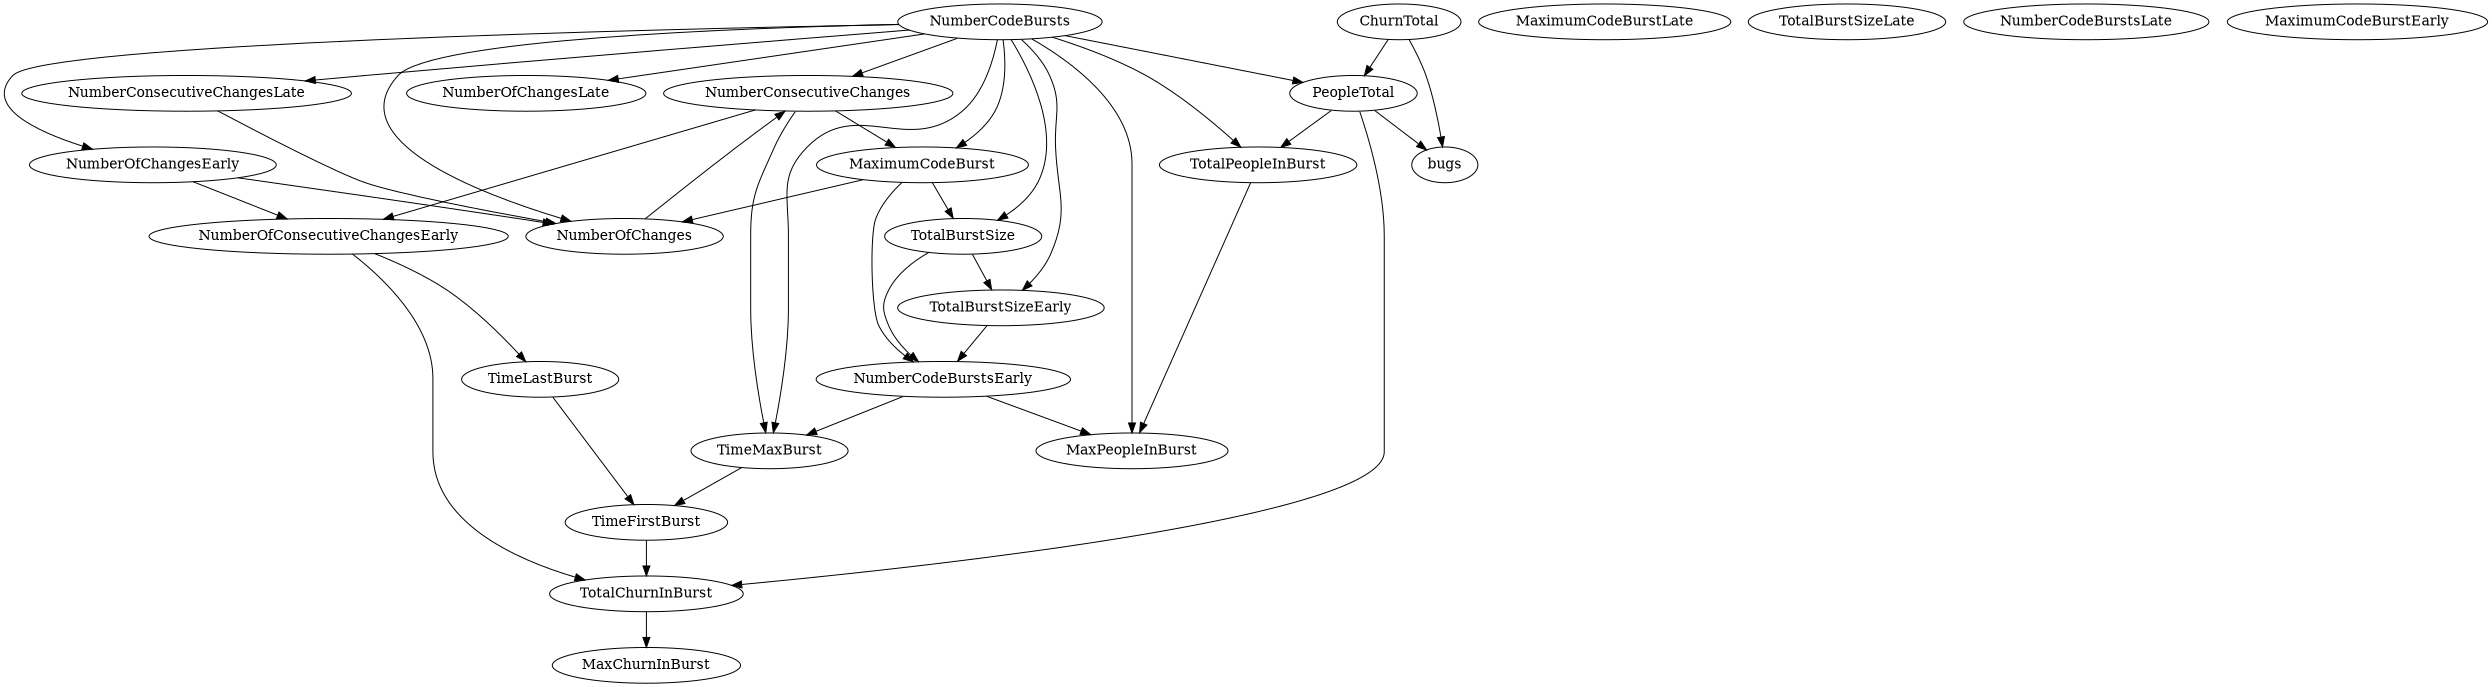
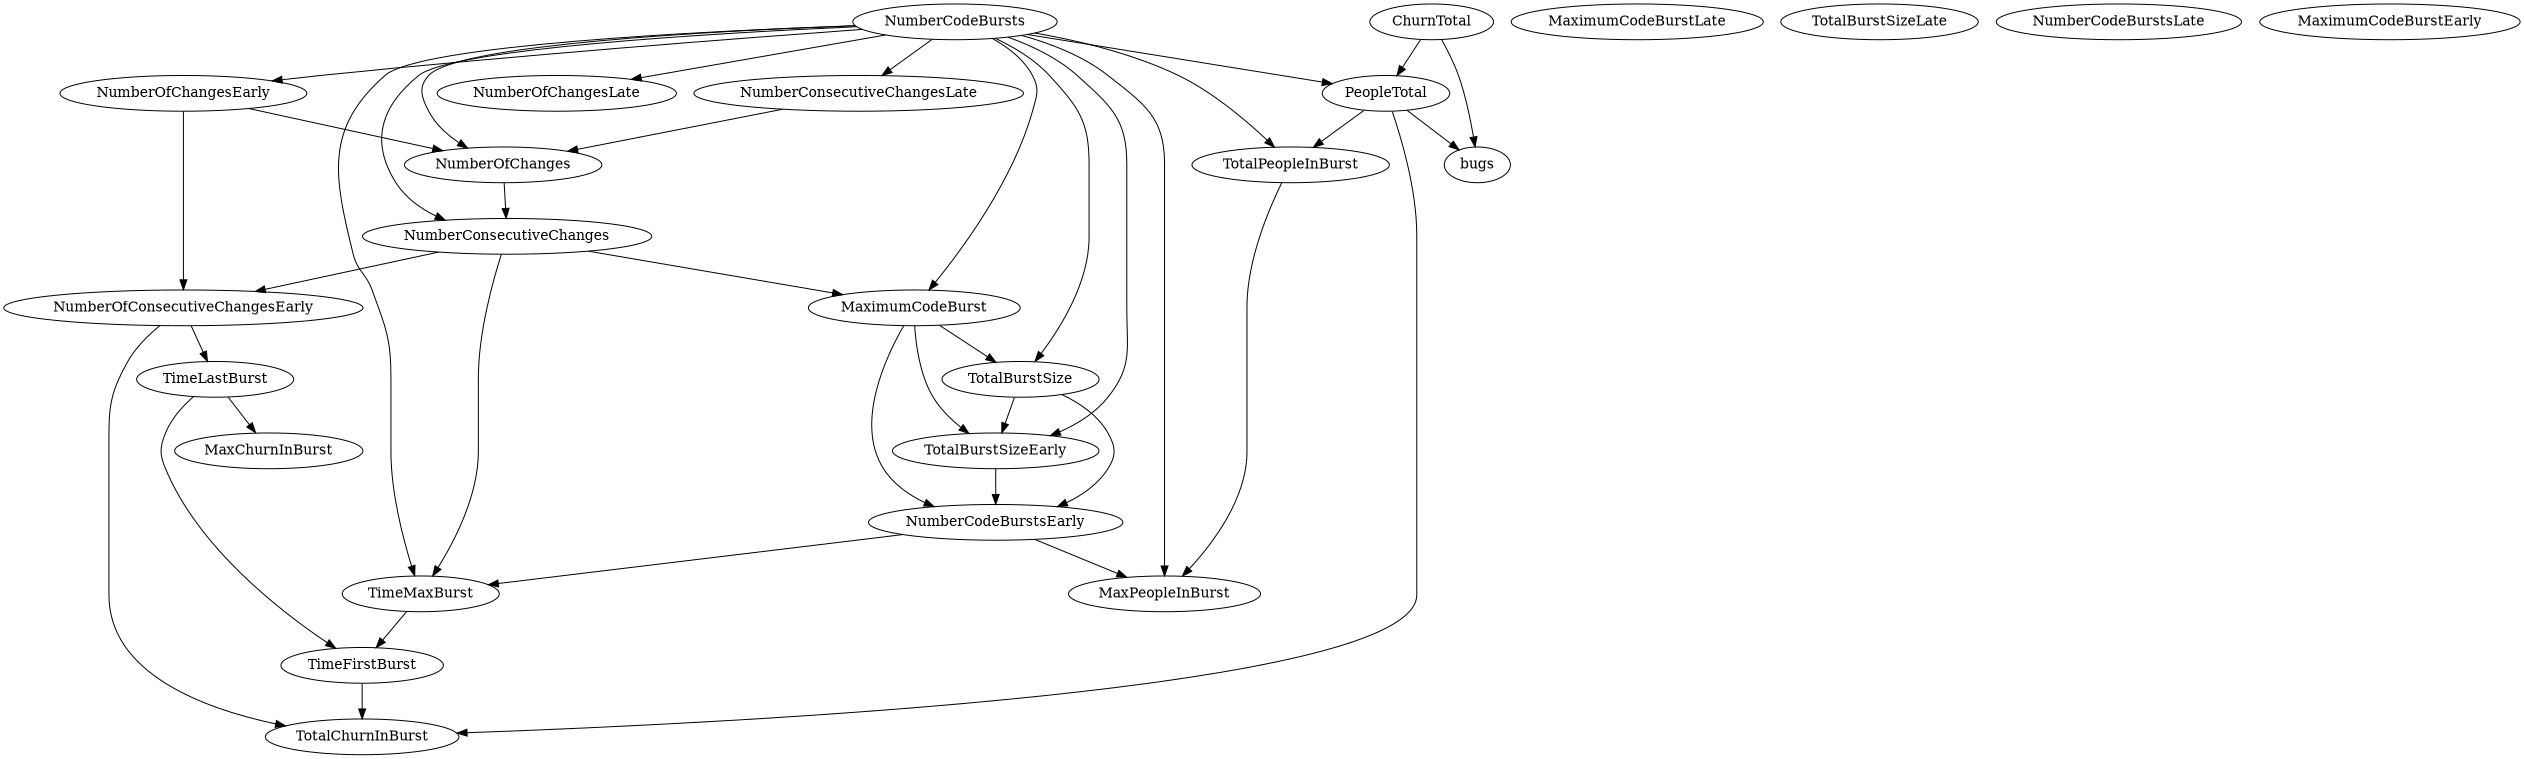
edge "MaximumCodeBurst" -> "NumberOfChanges": now "MaximumCodeBurst" -> "TotalBurstSizeEarly"
edge "TotalChurnInBurst" -> "MaxChurnInBurst": now "TimeLastBurst" -> "MaxChurnInBurst"
